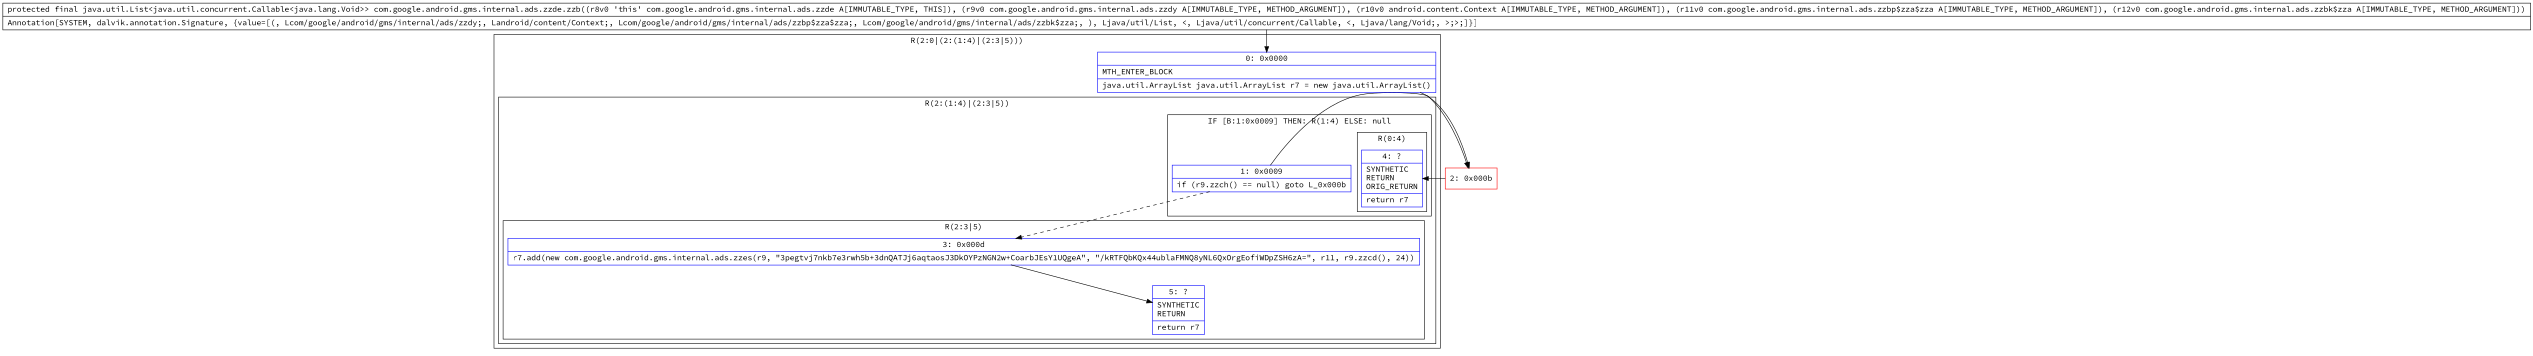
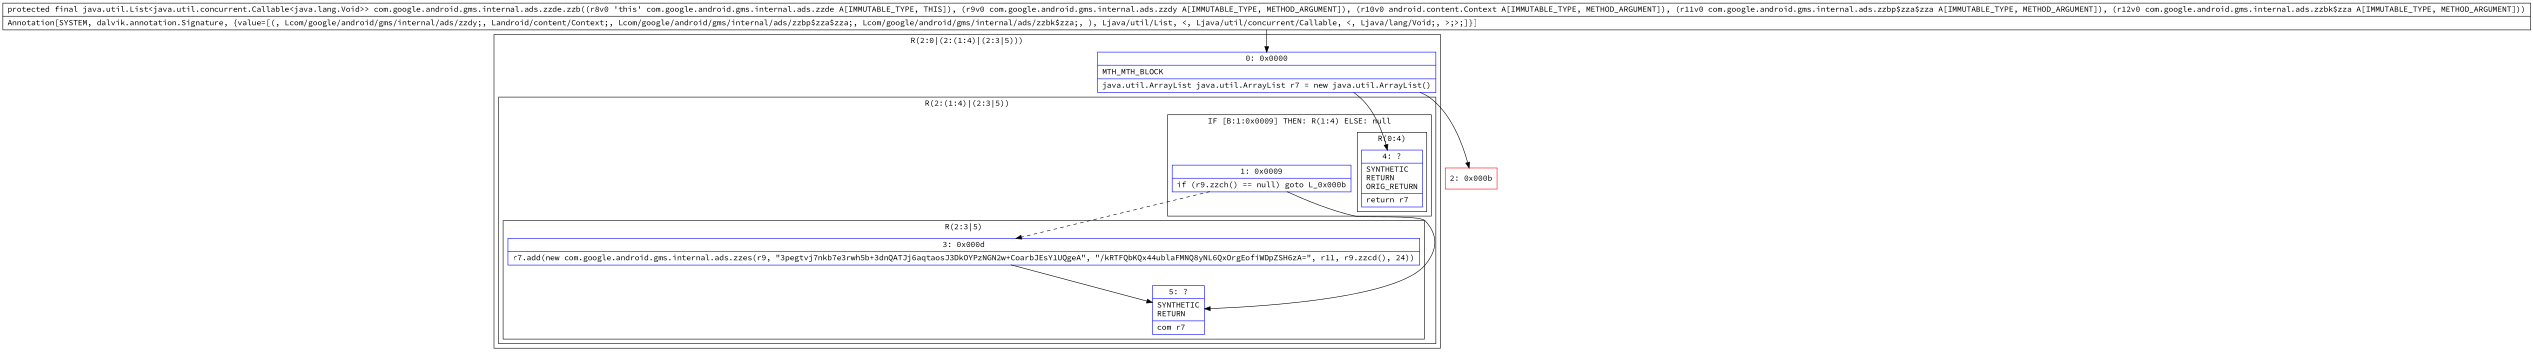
node "0: 0x0000": text "MTH_ENTER_BLOCK" -> "MTH_MTH_BLOCK"
edge "1: 0x0009" -> "2: 0x000b": now "1: 0x0009" -> "5: ?"
edge "2: 0x000b" -> "4: ?": now "0: 0x0000" -> "4: ?"
node "5: ?": text "return r7" -> "com r7"
